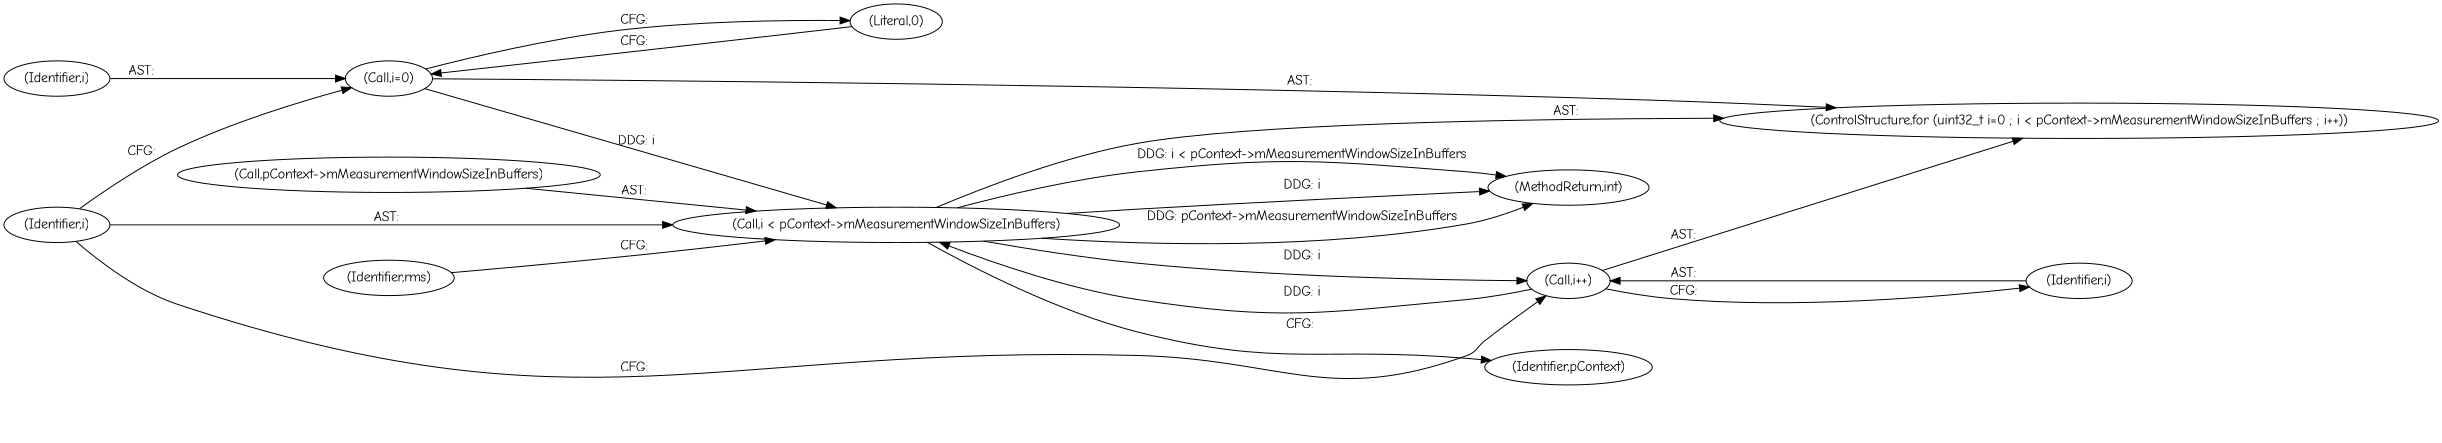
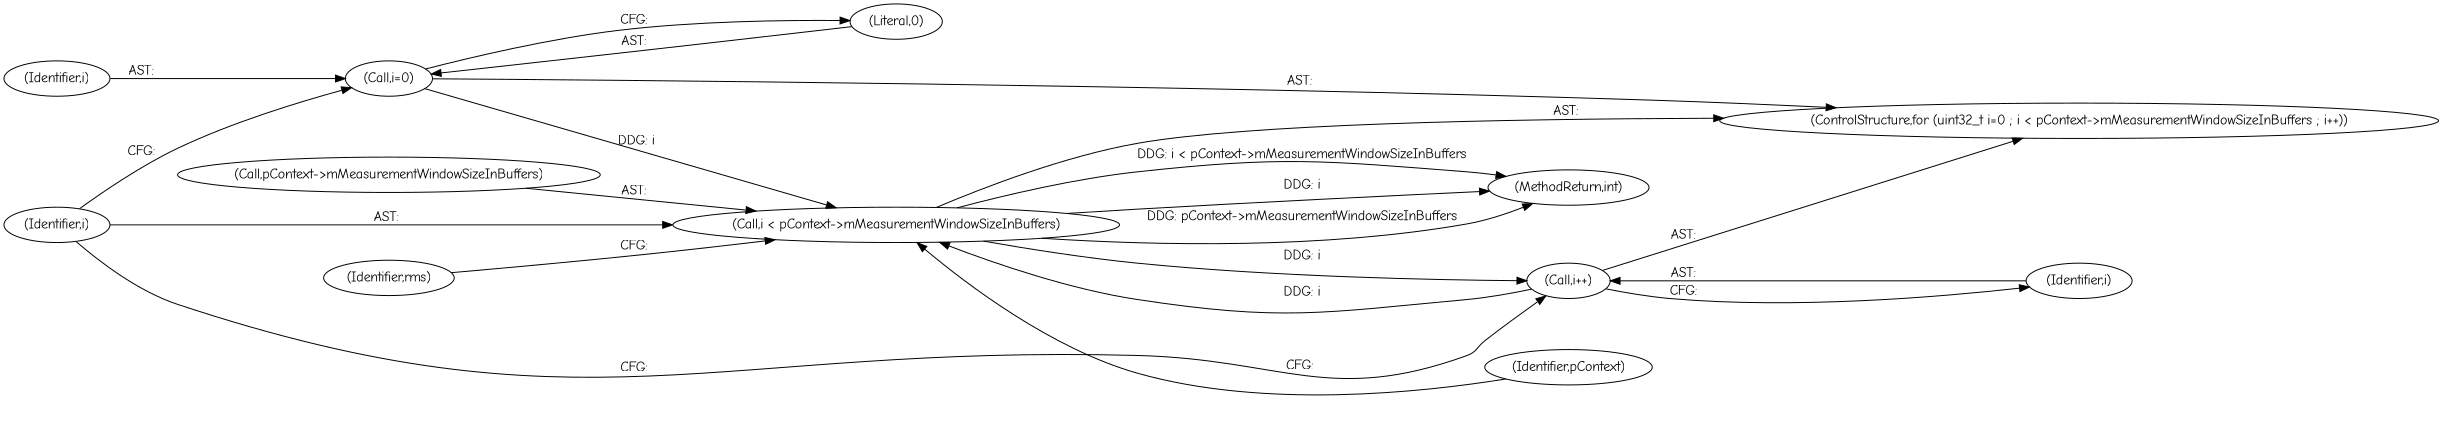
edge "(Literal,0)" -> "(Call,i=0)": label "CFG: " -> "AST: "
edge "(Call,i < pContext->mMeasurementWindowSizeInBuffers)" -> "(Identifier,pContext)": reversed
